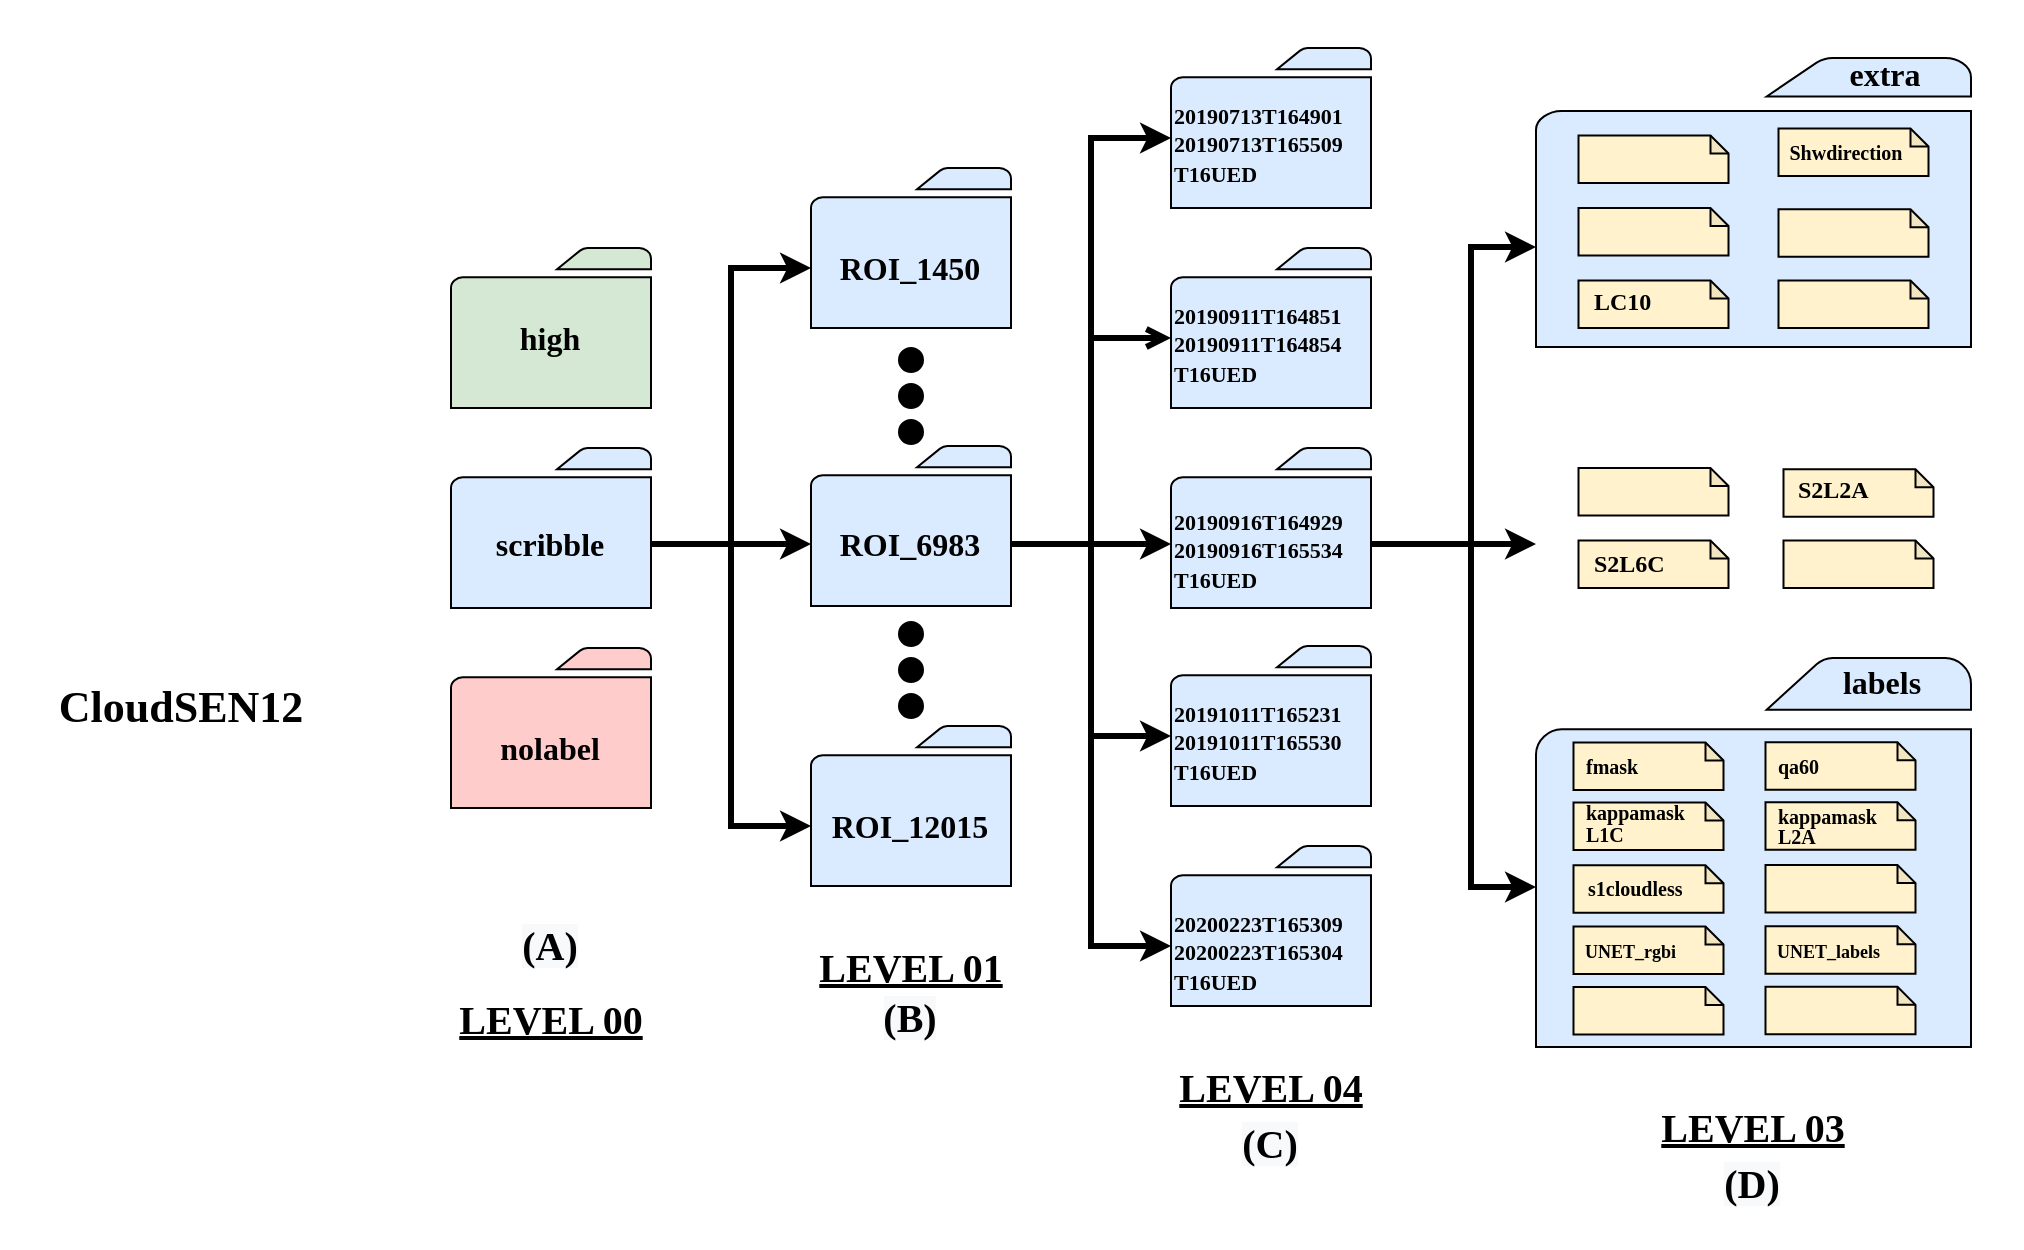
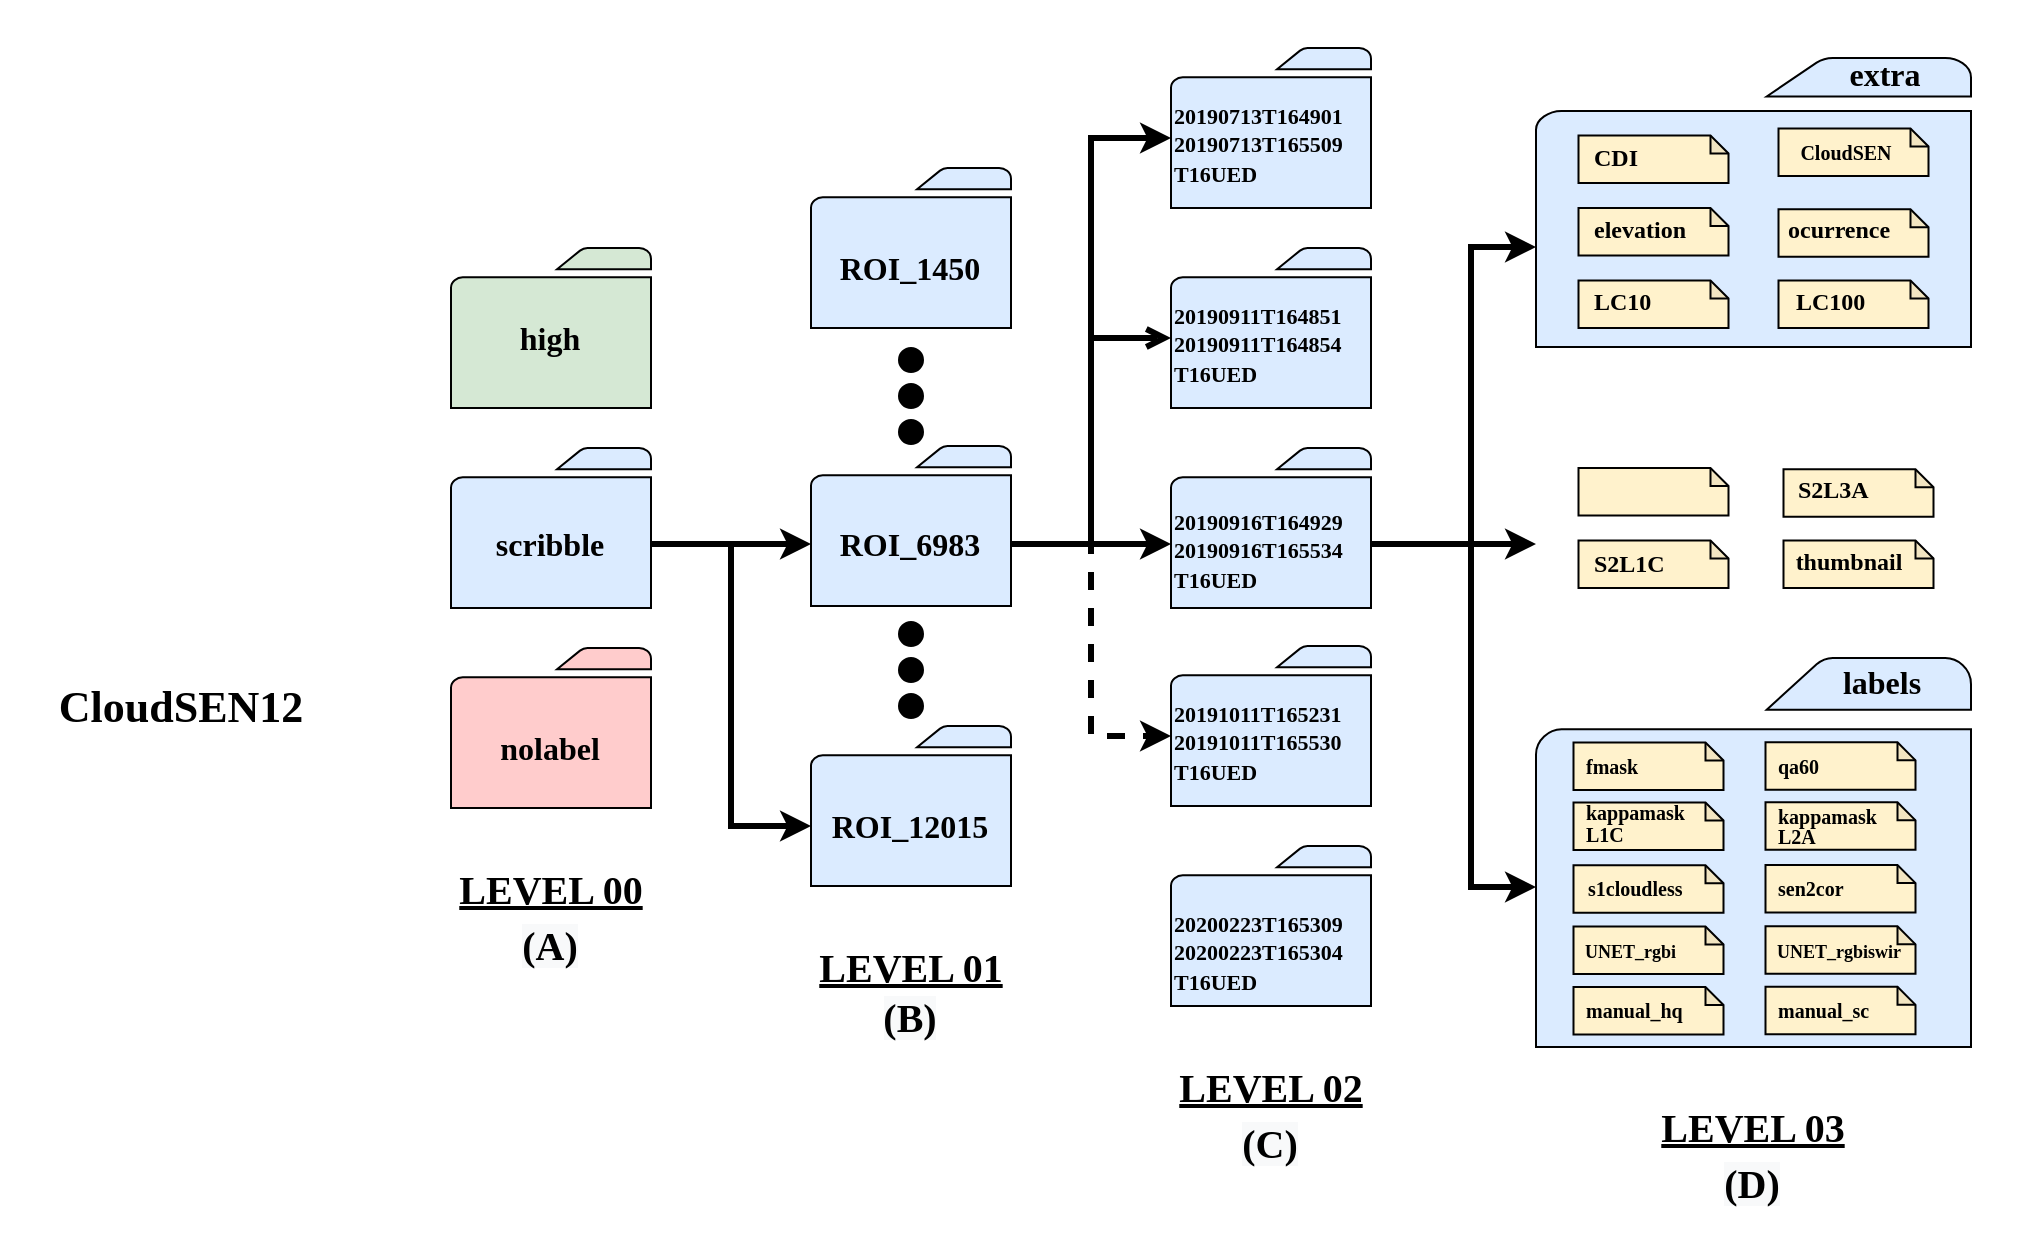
node "Shwdirection": label "Shwdirection" -> "CloudSEN"
node "CDI": added
node "ocurrence": added
node "elevation": added
node "LC100": added
edge "scribble" -> "ROI_1450": removed
node "S2L2A": label "S2L2A" -> "S2L3A"
node "thumbnail": added
node "S2L6C": label "S2L6C" -> "S2L1C"
edge "ROI_6983" -> "20191011T165231 20191011T165530 T16UED": style solid -> dashed
edge "ROI_6983" -> "20200223T165309 20200223T165304 T16UED": removed
node "sen2cor": added
node "UNET_labels": label "UNET_labels" -> "UNET_rgbiswir"
node "manual_hq": added
node "manual_sc": added
node "LEVEL 00": moved (551, 1019) -> (551, 889)
node "LEVEL 04": label "LEVEL 04" -> "LEVEL 02"
